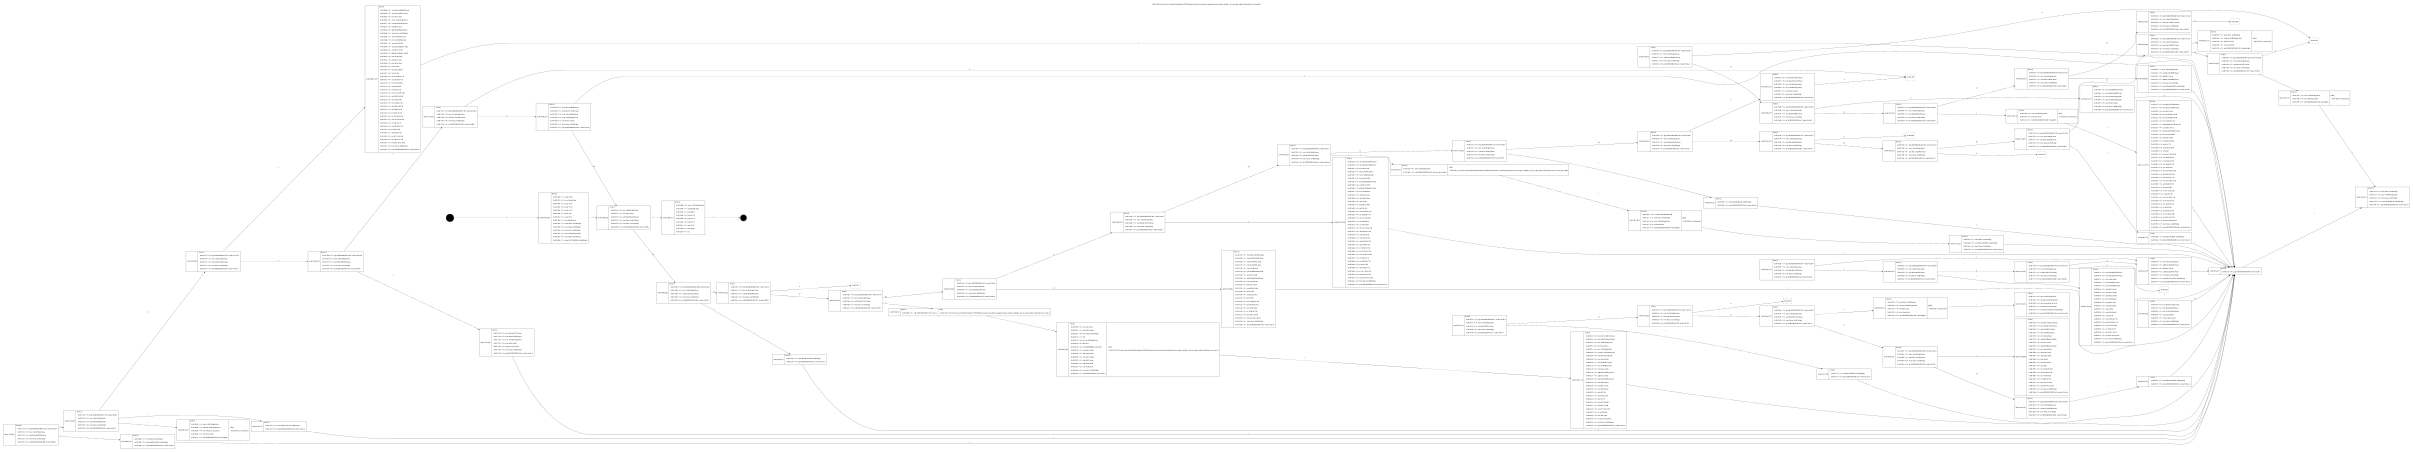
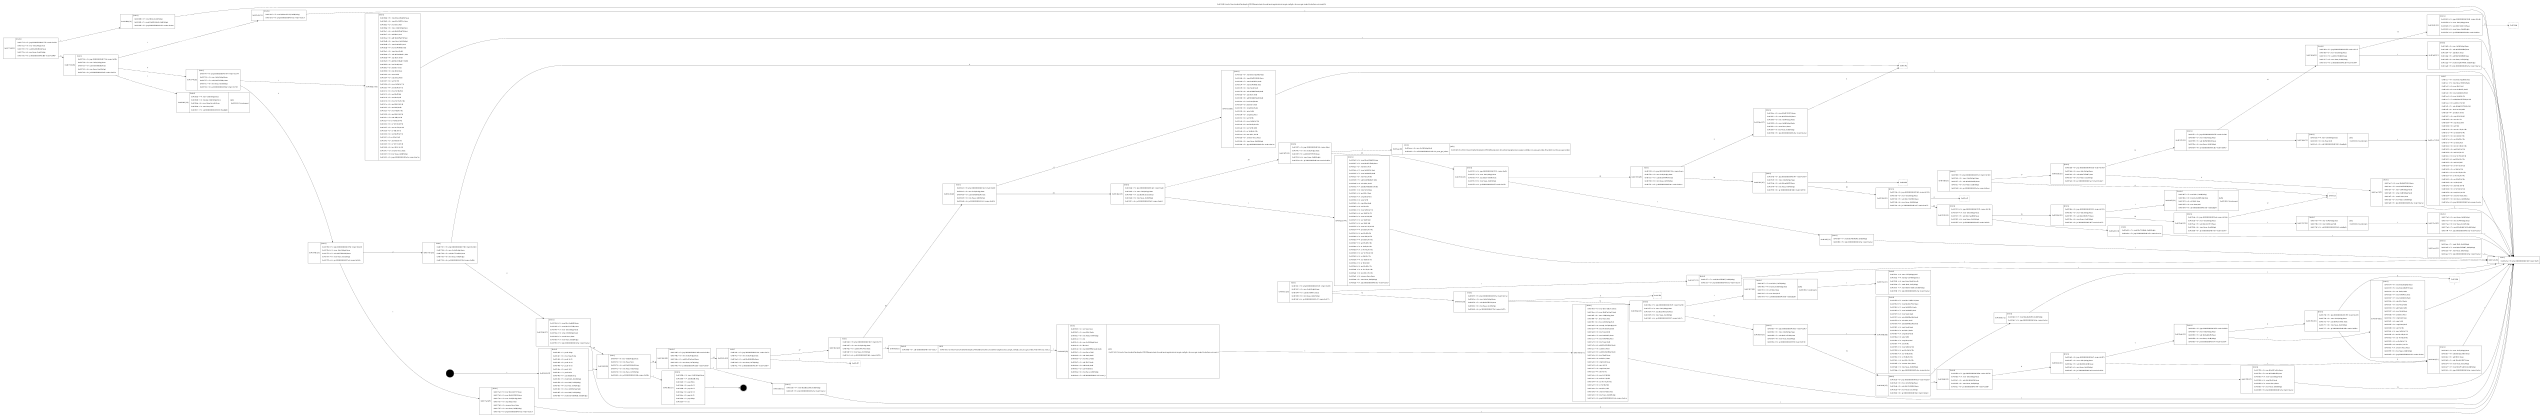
node "0x401ab7 [23]": removed
edge "0x401e5a [5]" -> "0x4017e4 [21]": reversed
node "0x4016b9 [25]": added
